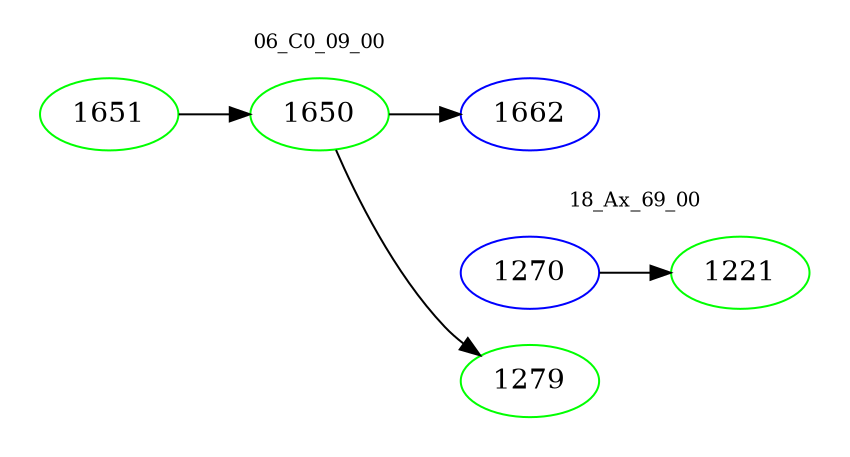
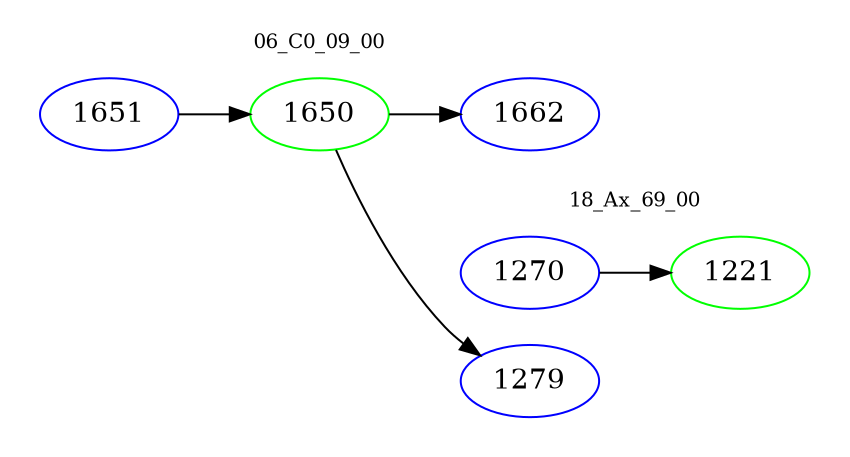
node "1651": color green -> blue
node "1279": color green -> blue
